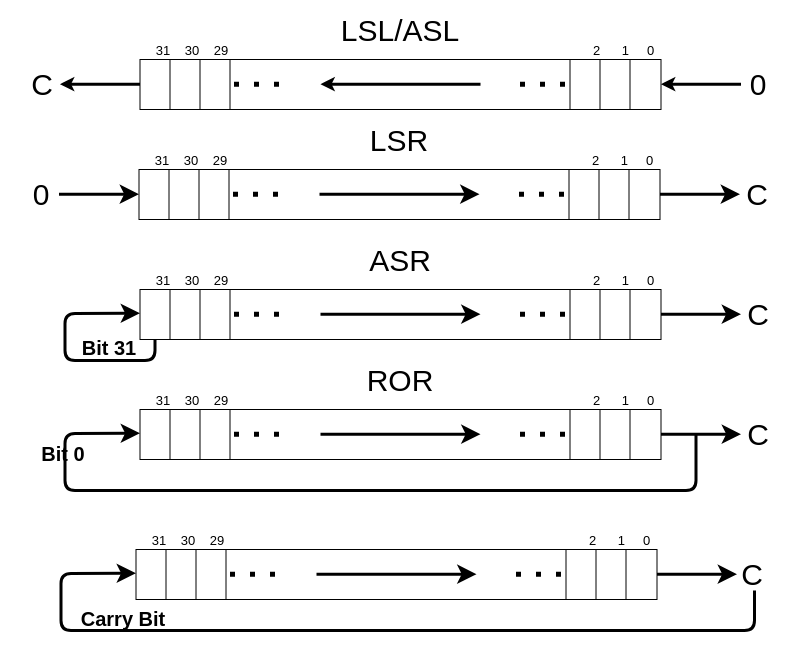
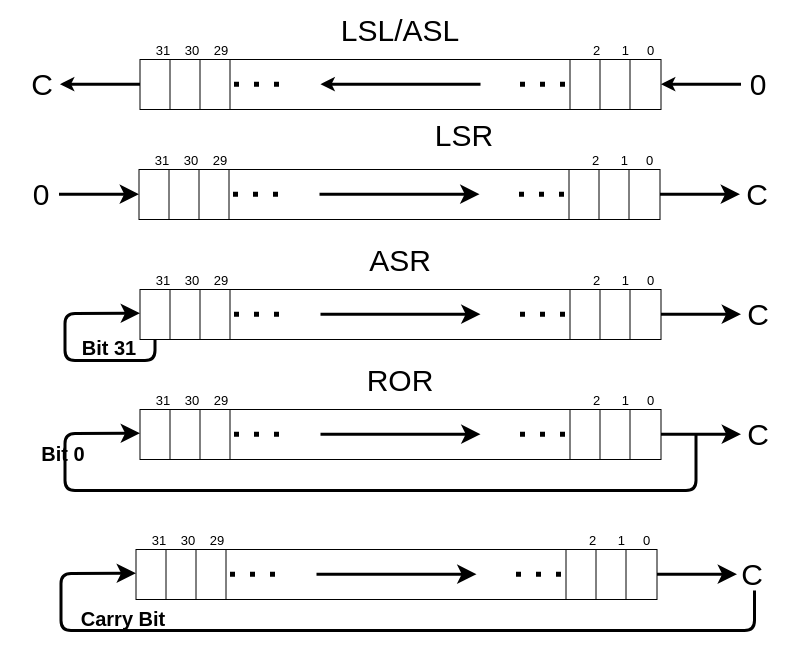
node "LSR": moved (399, 141) -> (464, 136)
